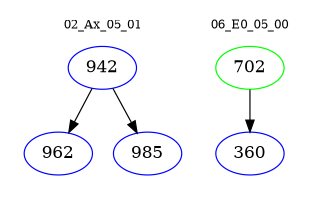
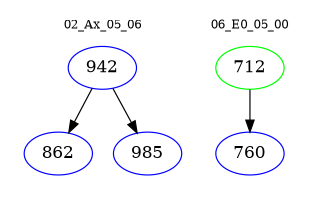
cluster "02_Ax_05_01": label "02_Ax_05_01" -> "02_Ax_05_06"
node "702": label "702" -> "712"
node "962": label "962" -> "862"
node "360": label "360" -> "760"
